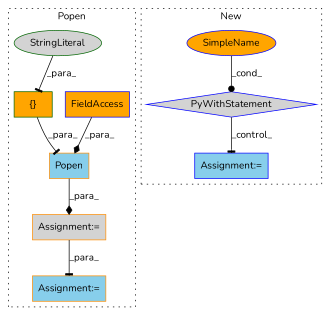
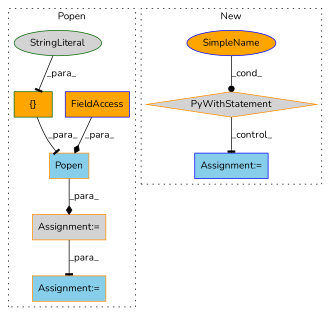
node "PyWithStatement": color blue -> darkorange
